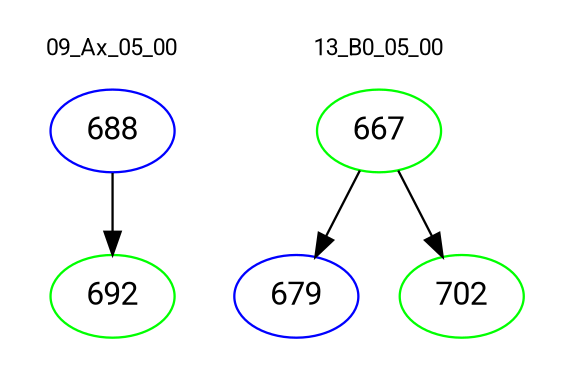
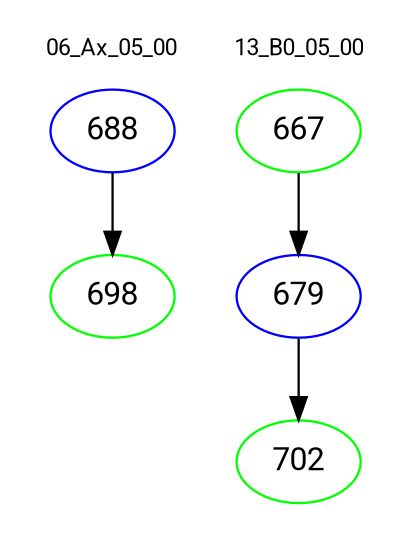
cluster "09_Ax_05_00": label "09_Ax_05_00" -> "06_Ax_05_00"
edge "667" -> "702": now "679" -> "702"
node "692": label "692" -> "698"
